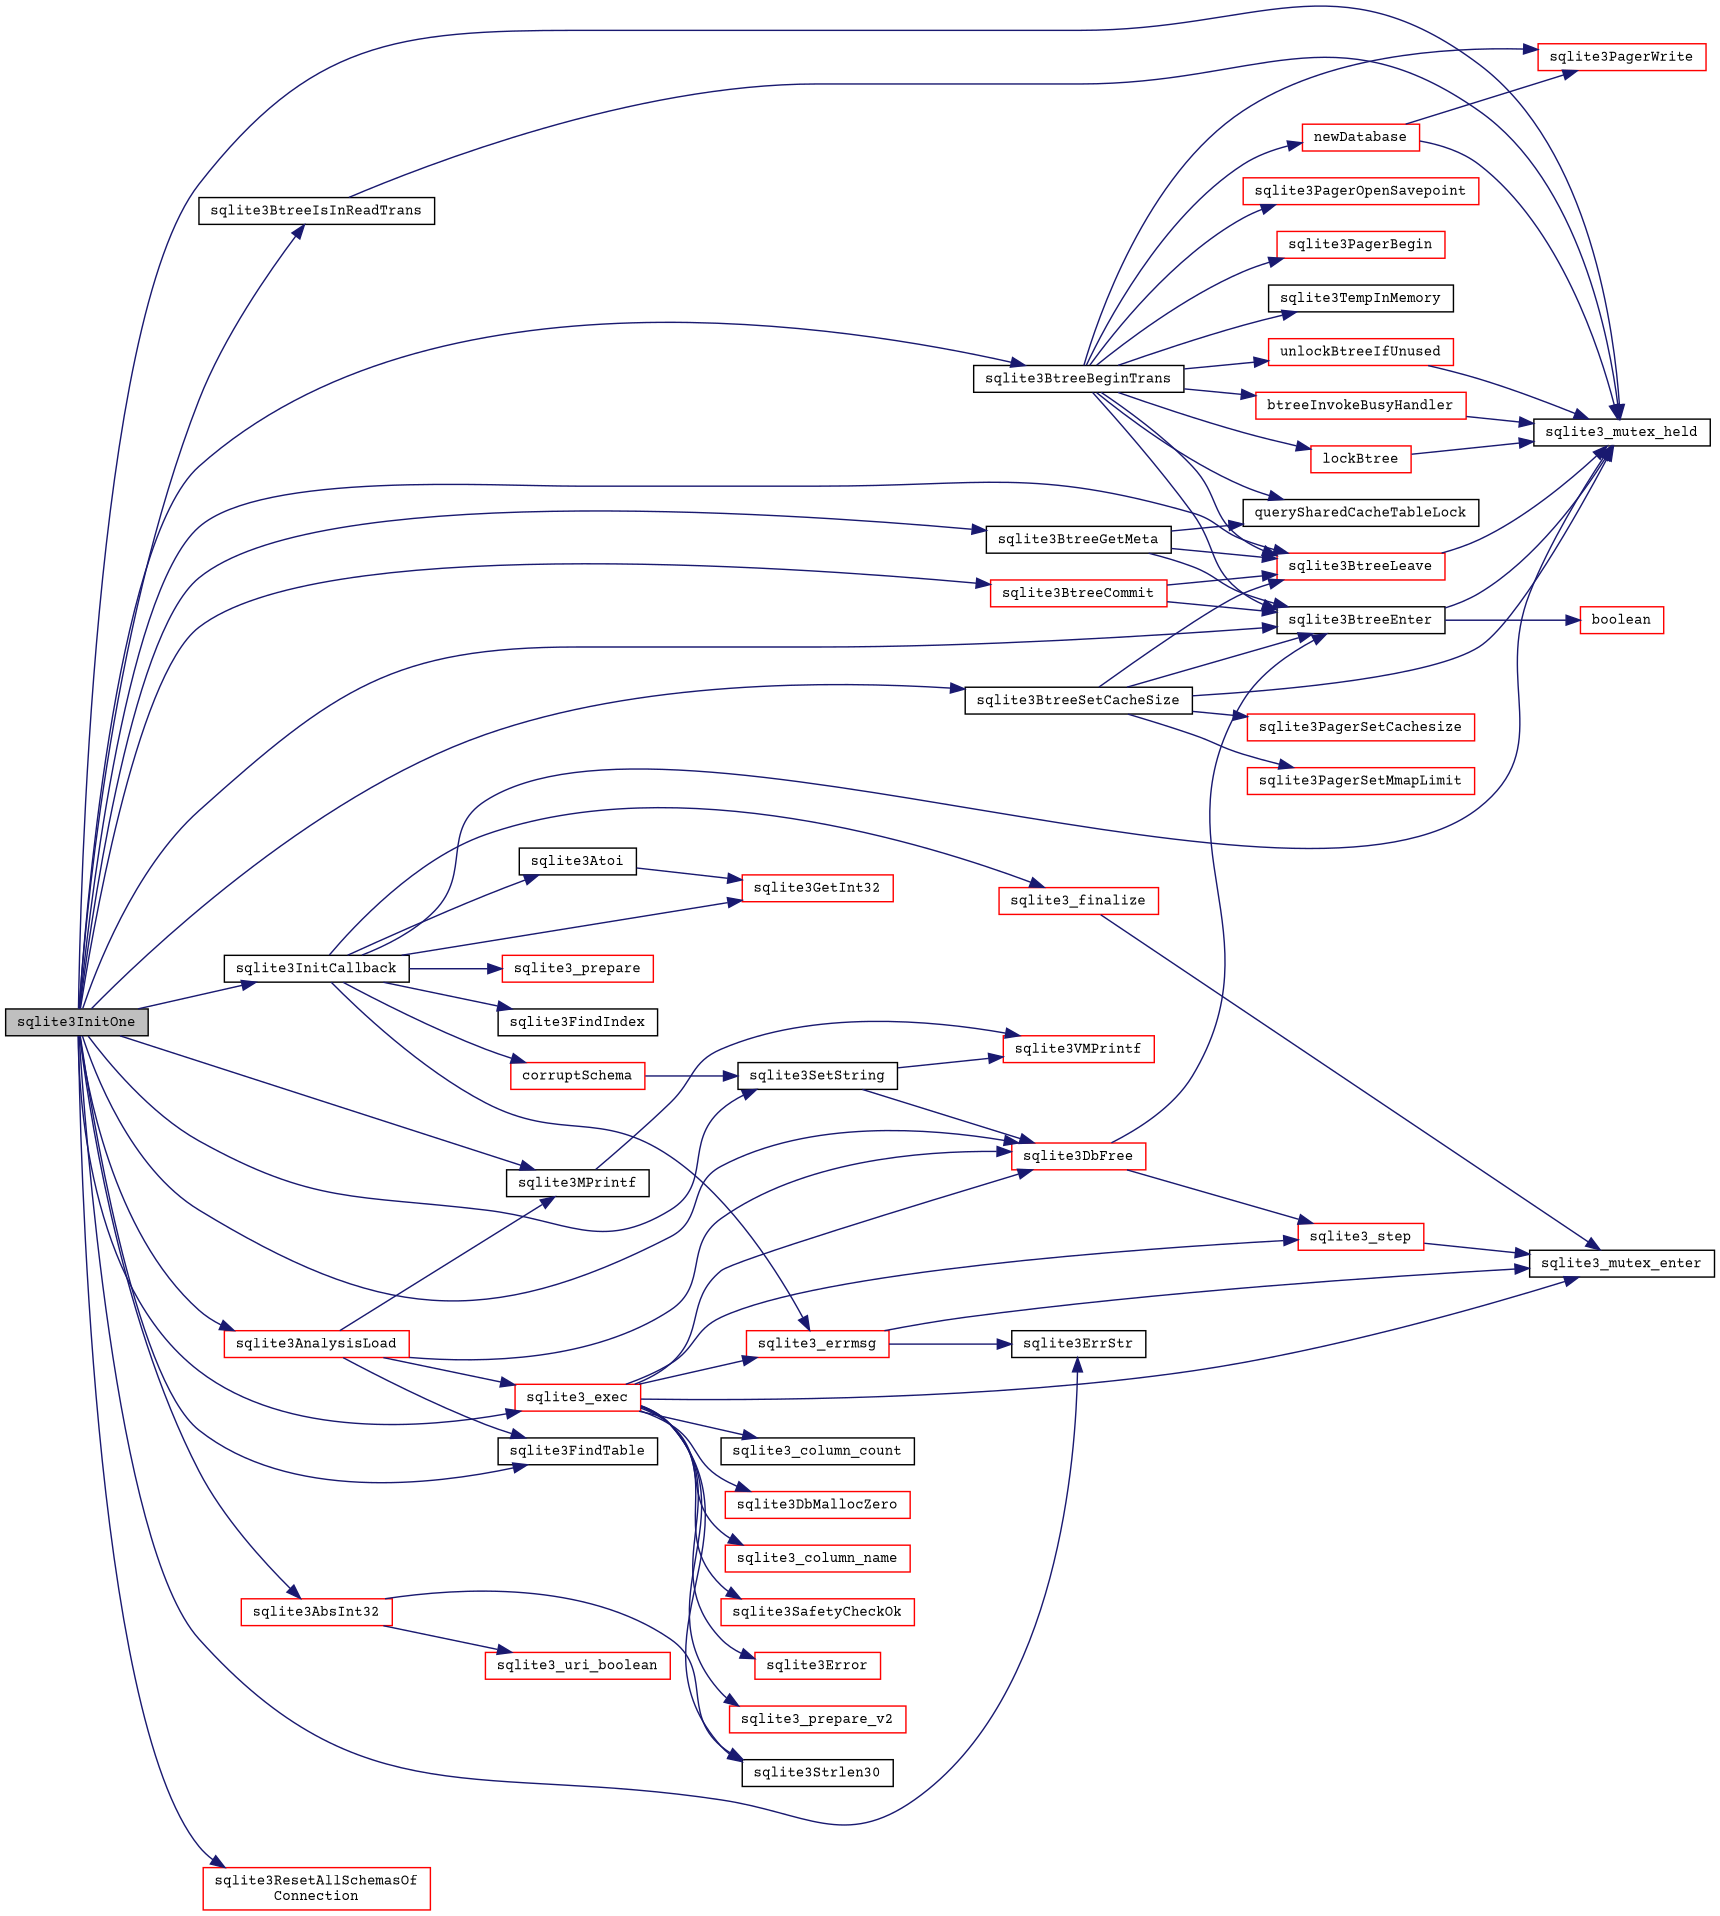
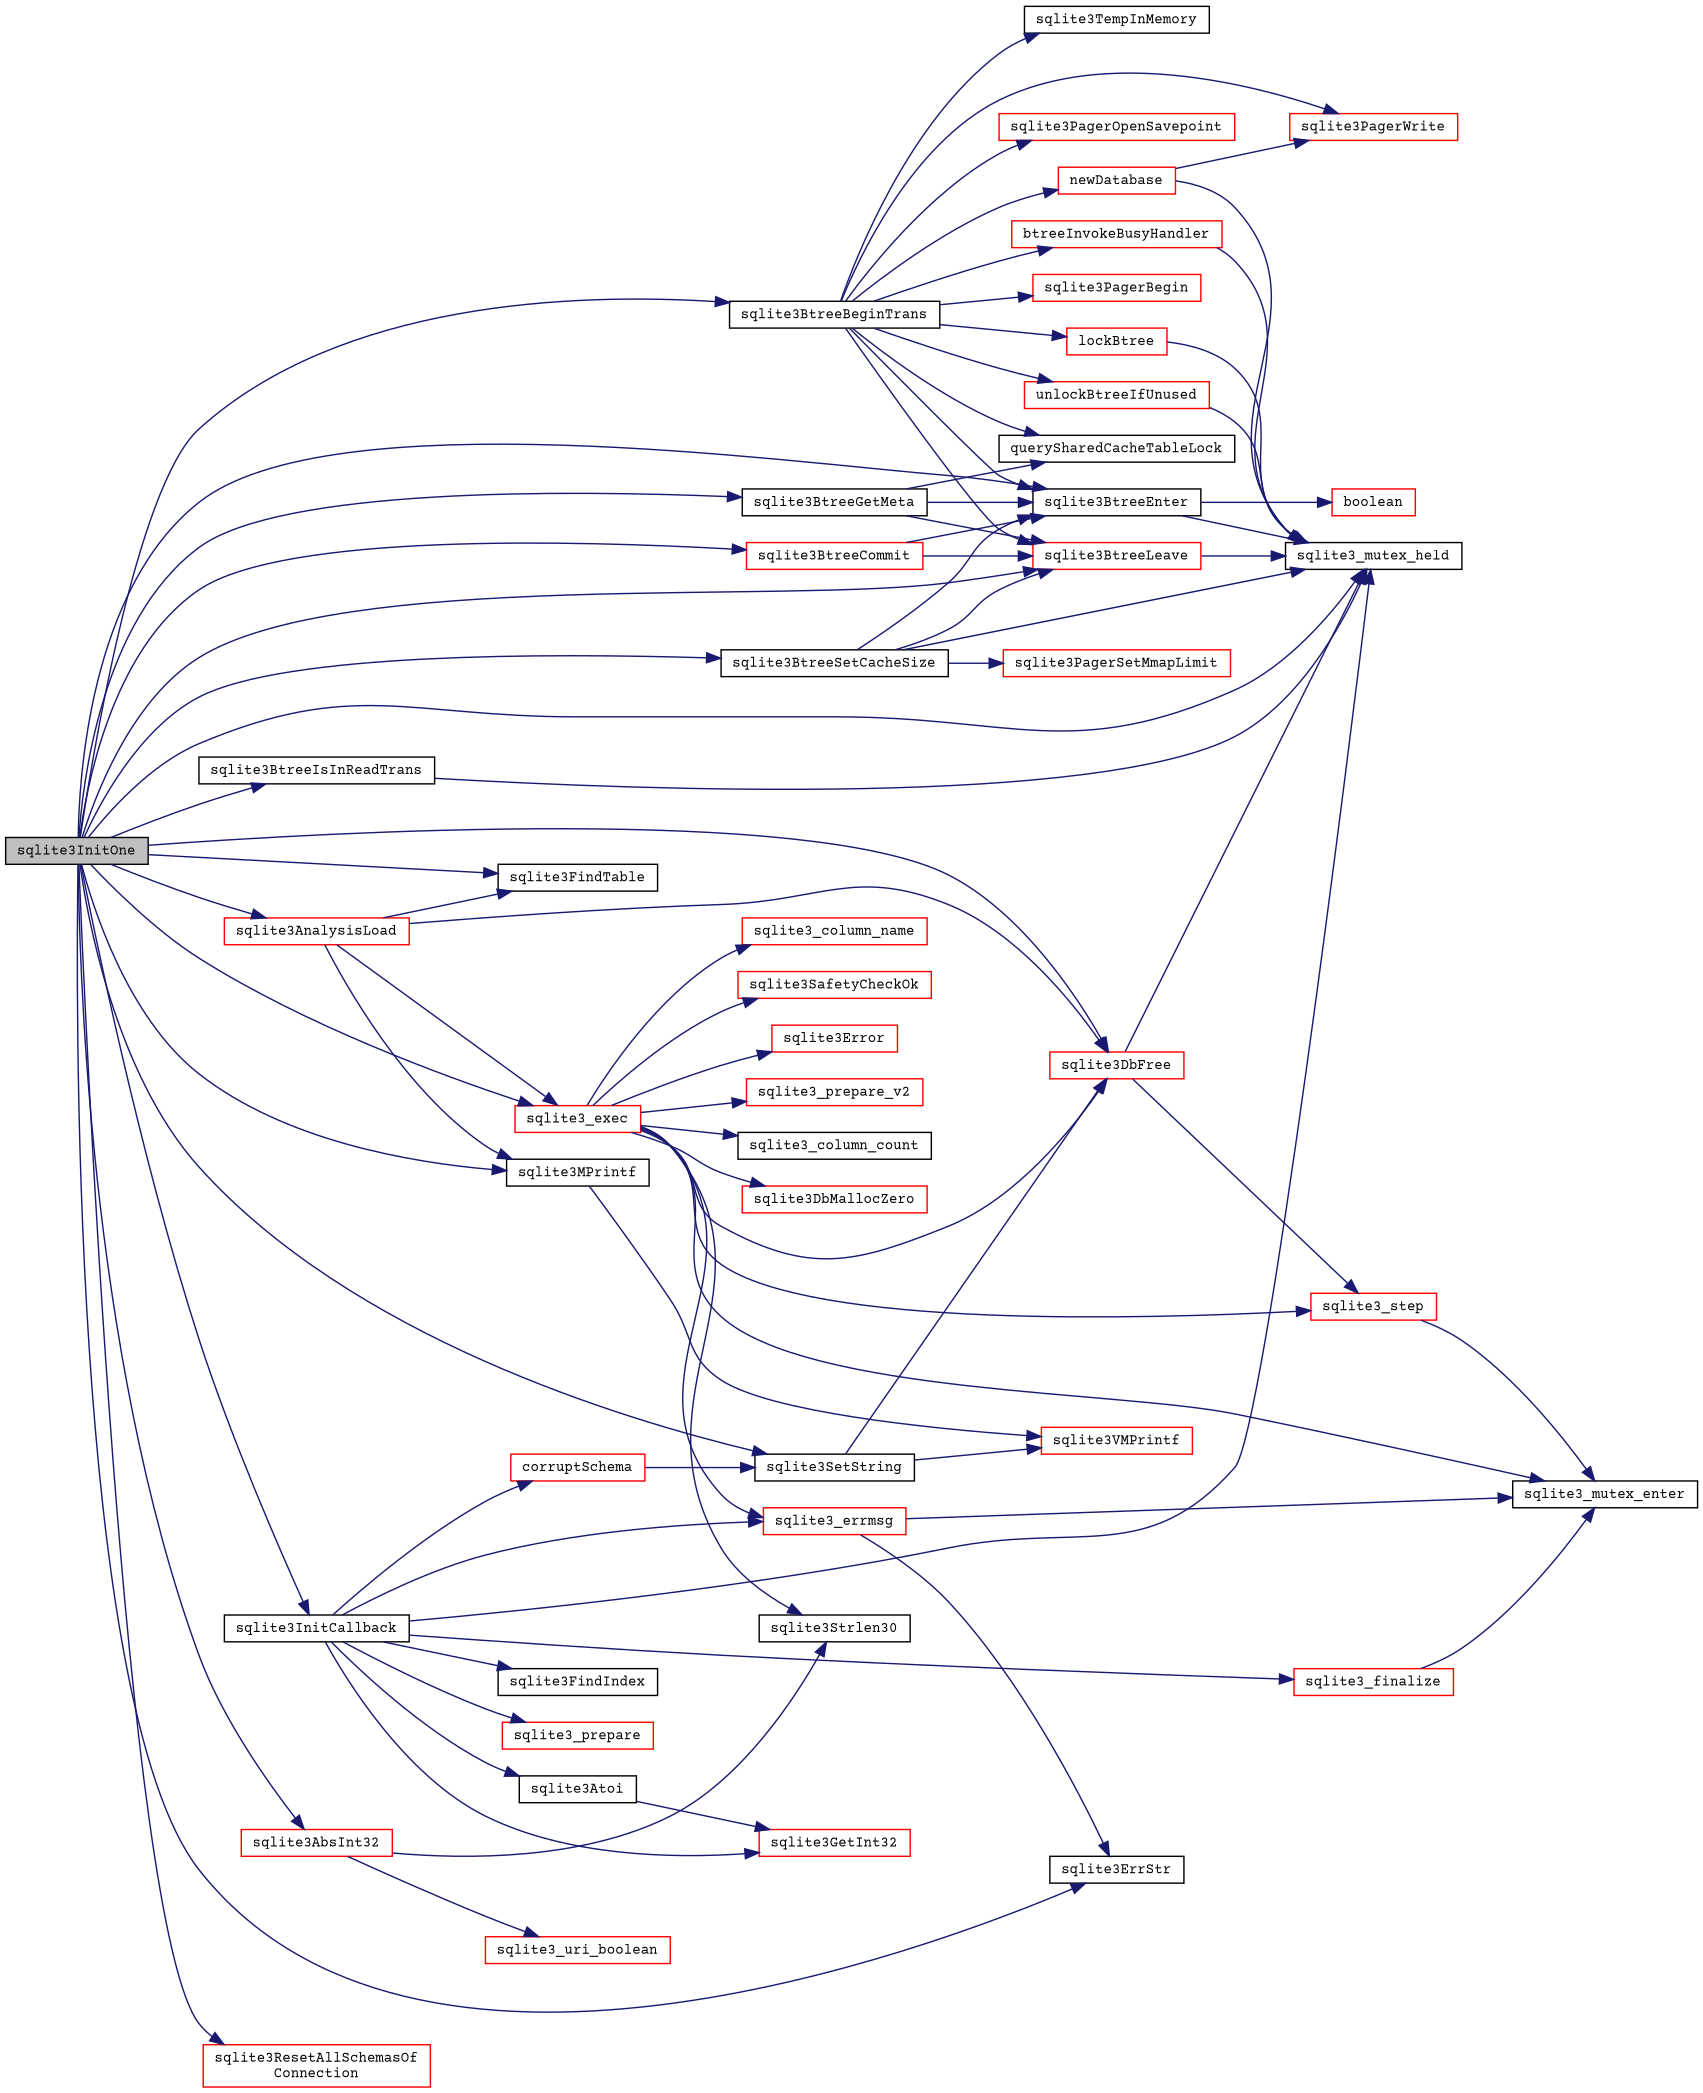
node "sqlite3PagerSetCachesize": removed
edge "sqlite3DbFree" -> "sqlite3BtreeEnter": now "sqlite3DbFree" -> "sqlite3_mutex_held"
